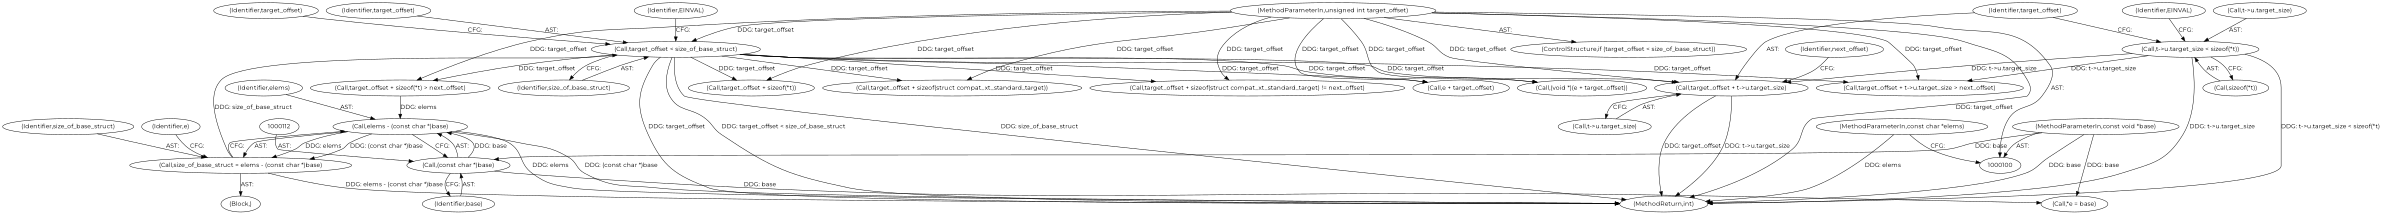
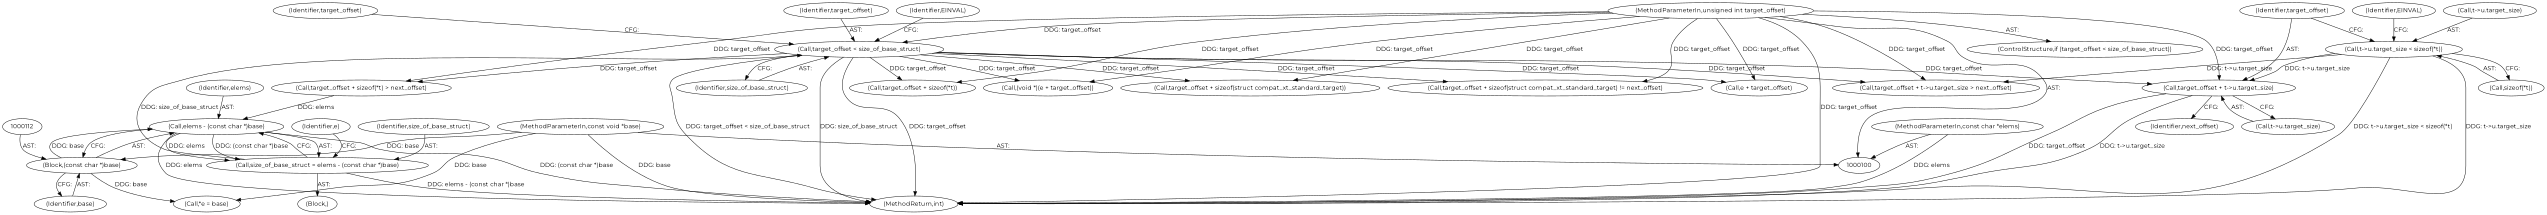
edge "(Identifier,next_offset)" -> "(Call,target_offset + t->u.target_size)": reversed
edge "(MethodParameterIn,const char *elems)" -> "1000100": label "CFG: " -> "AST: "
node "(Call,(const char *)base)": label "(Call,(const char *)base)" -> "(Block,(const char *)base)"
